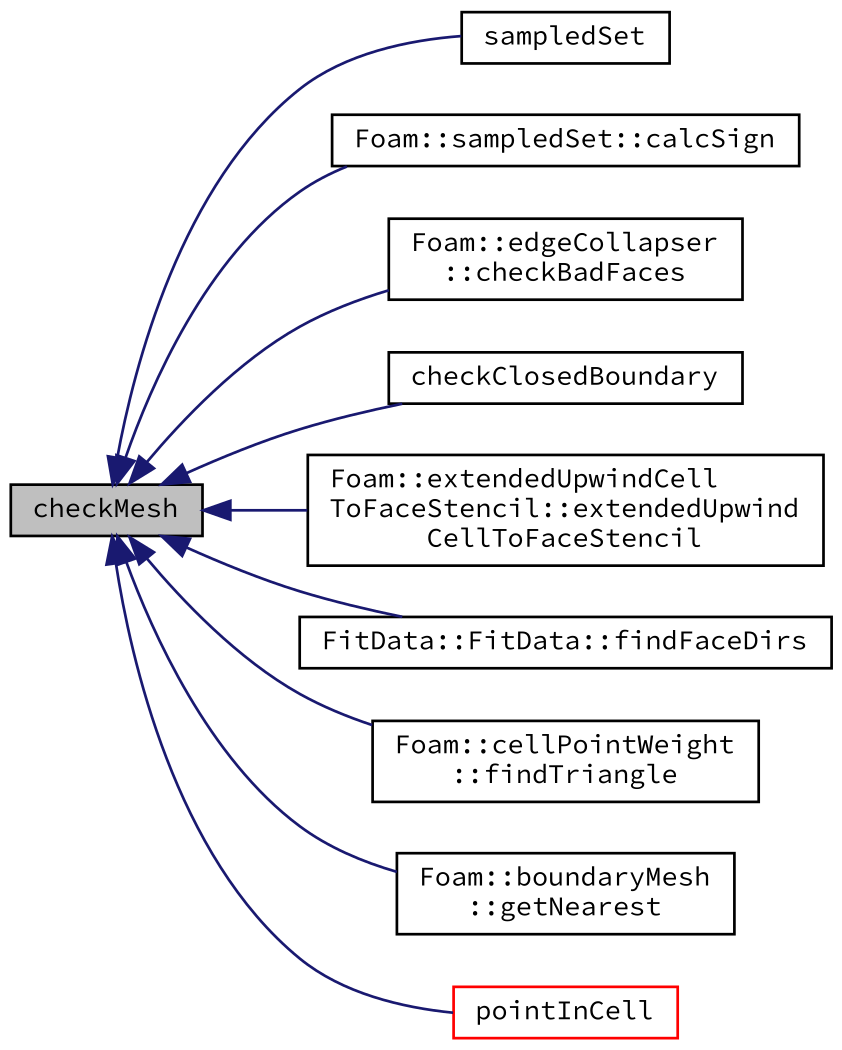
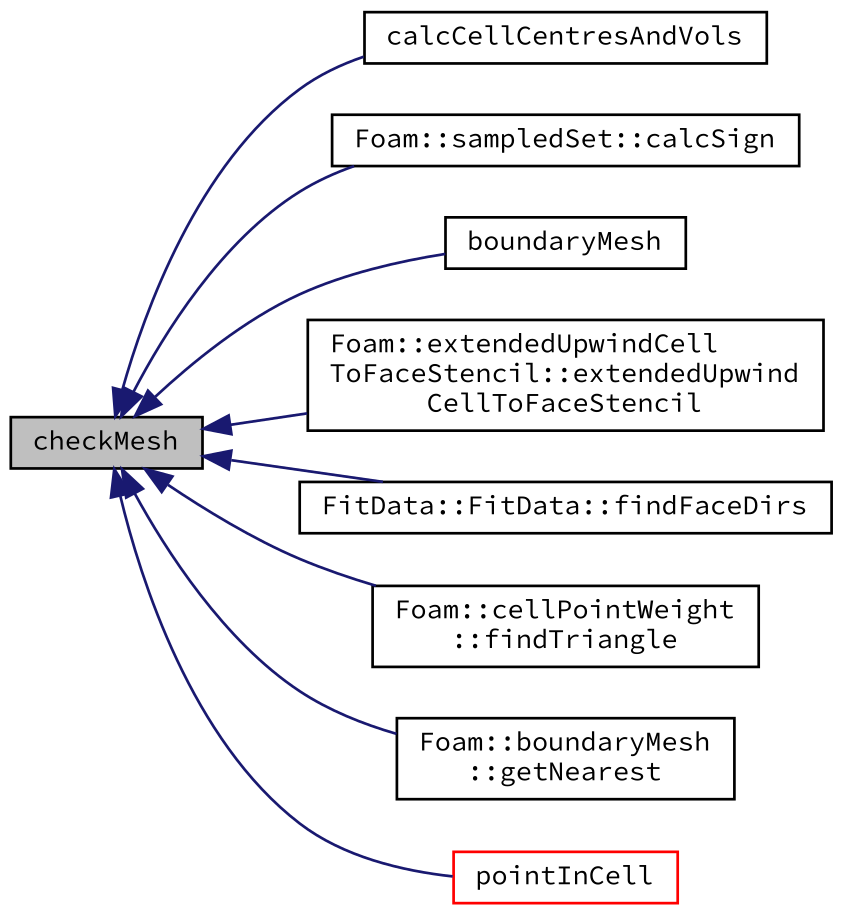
node "sampledSet": label "sampledSet" -> "calcCellCentresAndVols"
node "Foam::edgeCollapser ::checkBadFaces": removed
node "checkClosedBoundary": label "checkClosedBoundary" -> "boundaryMesh"
